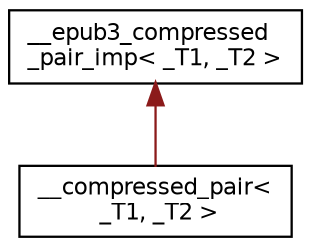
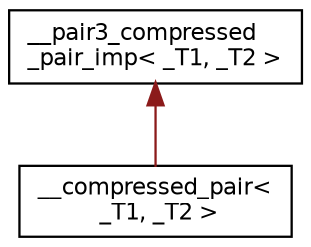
node "__epub3_compressed _pair_imp< _T1, _T2 >": label "__epub3_compressed _pair_imp< _T1, _T2 >" -> "__pair3_compressed _pair_imp< _T1, _T2 >"
